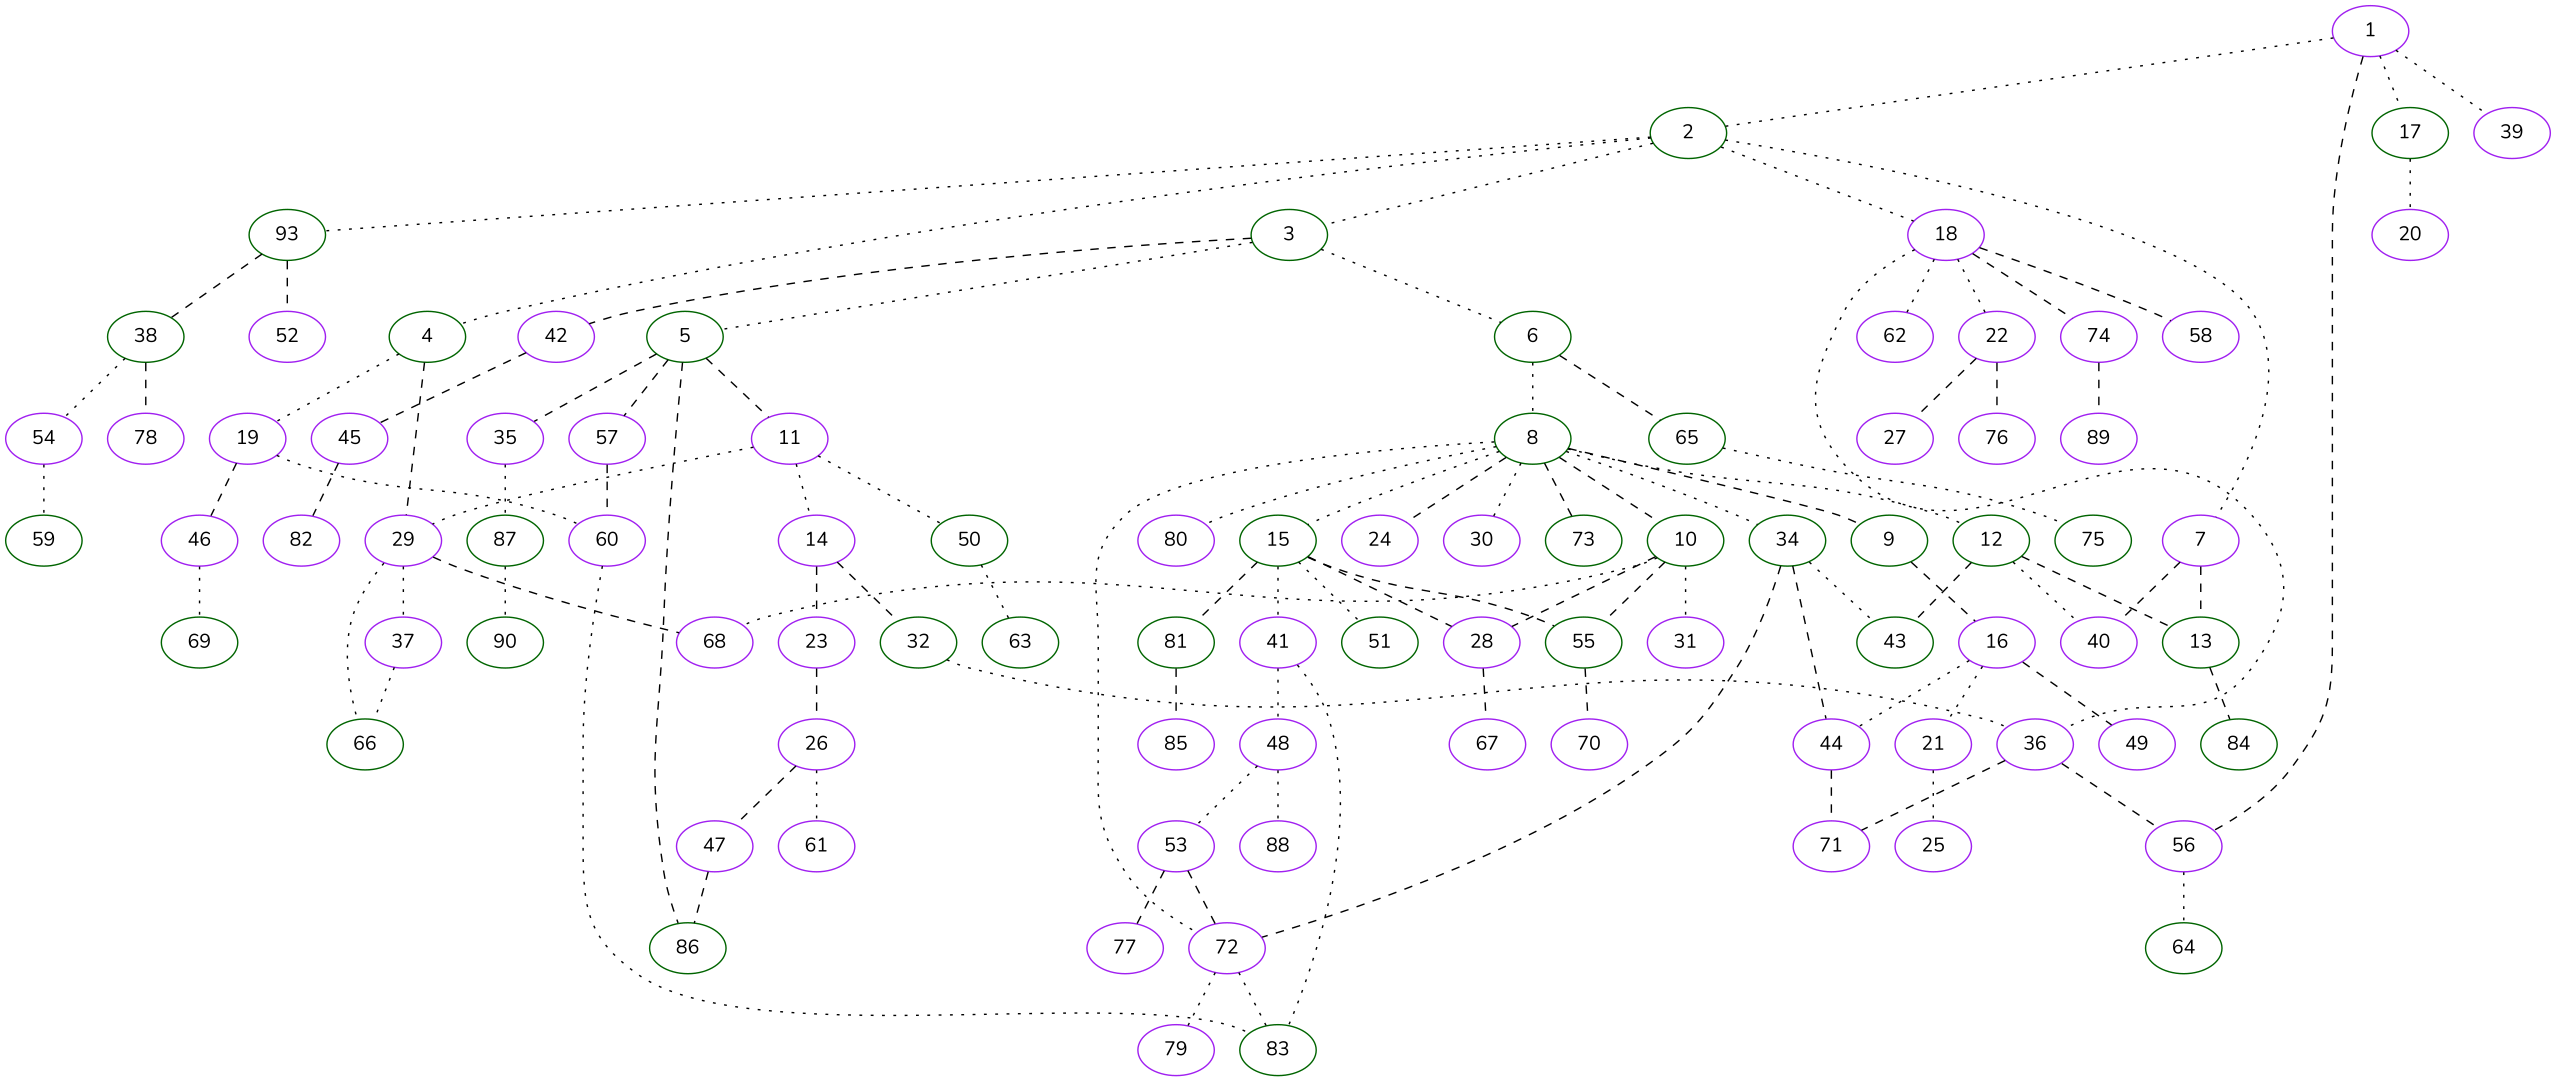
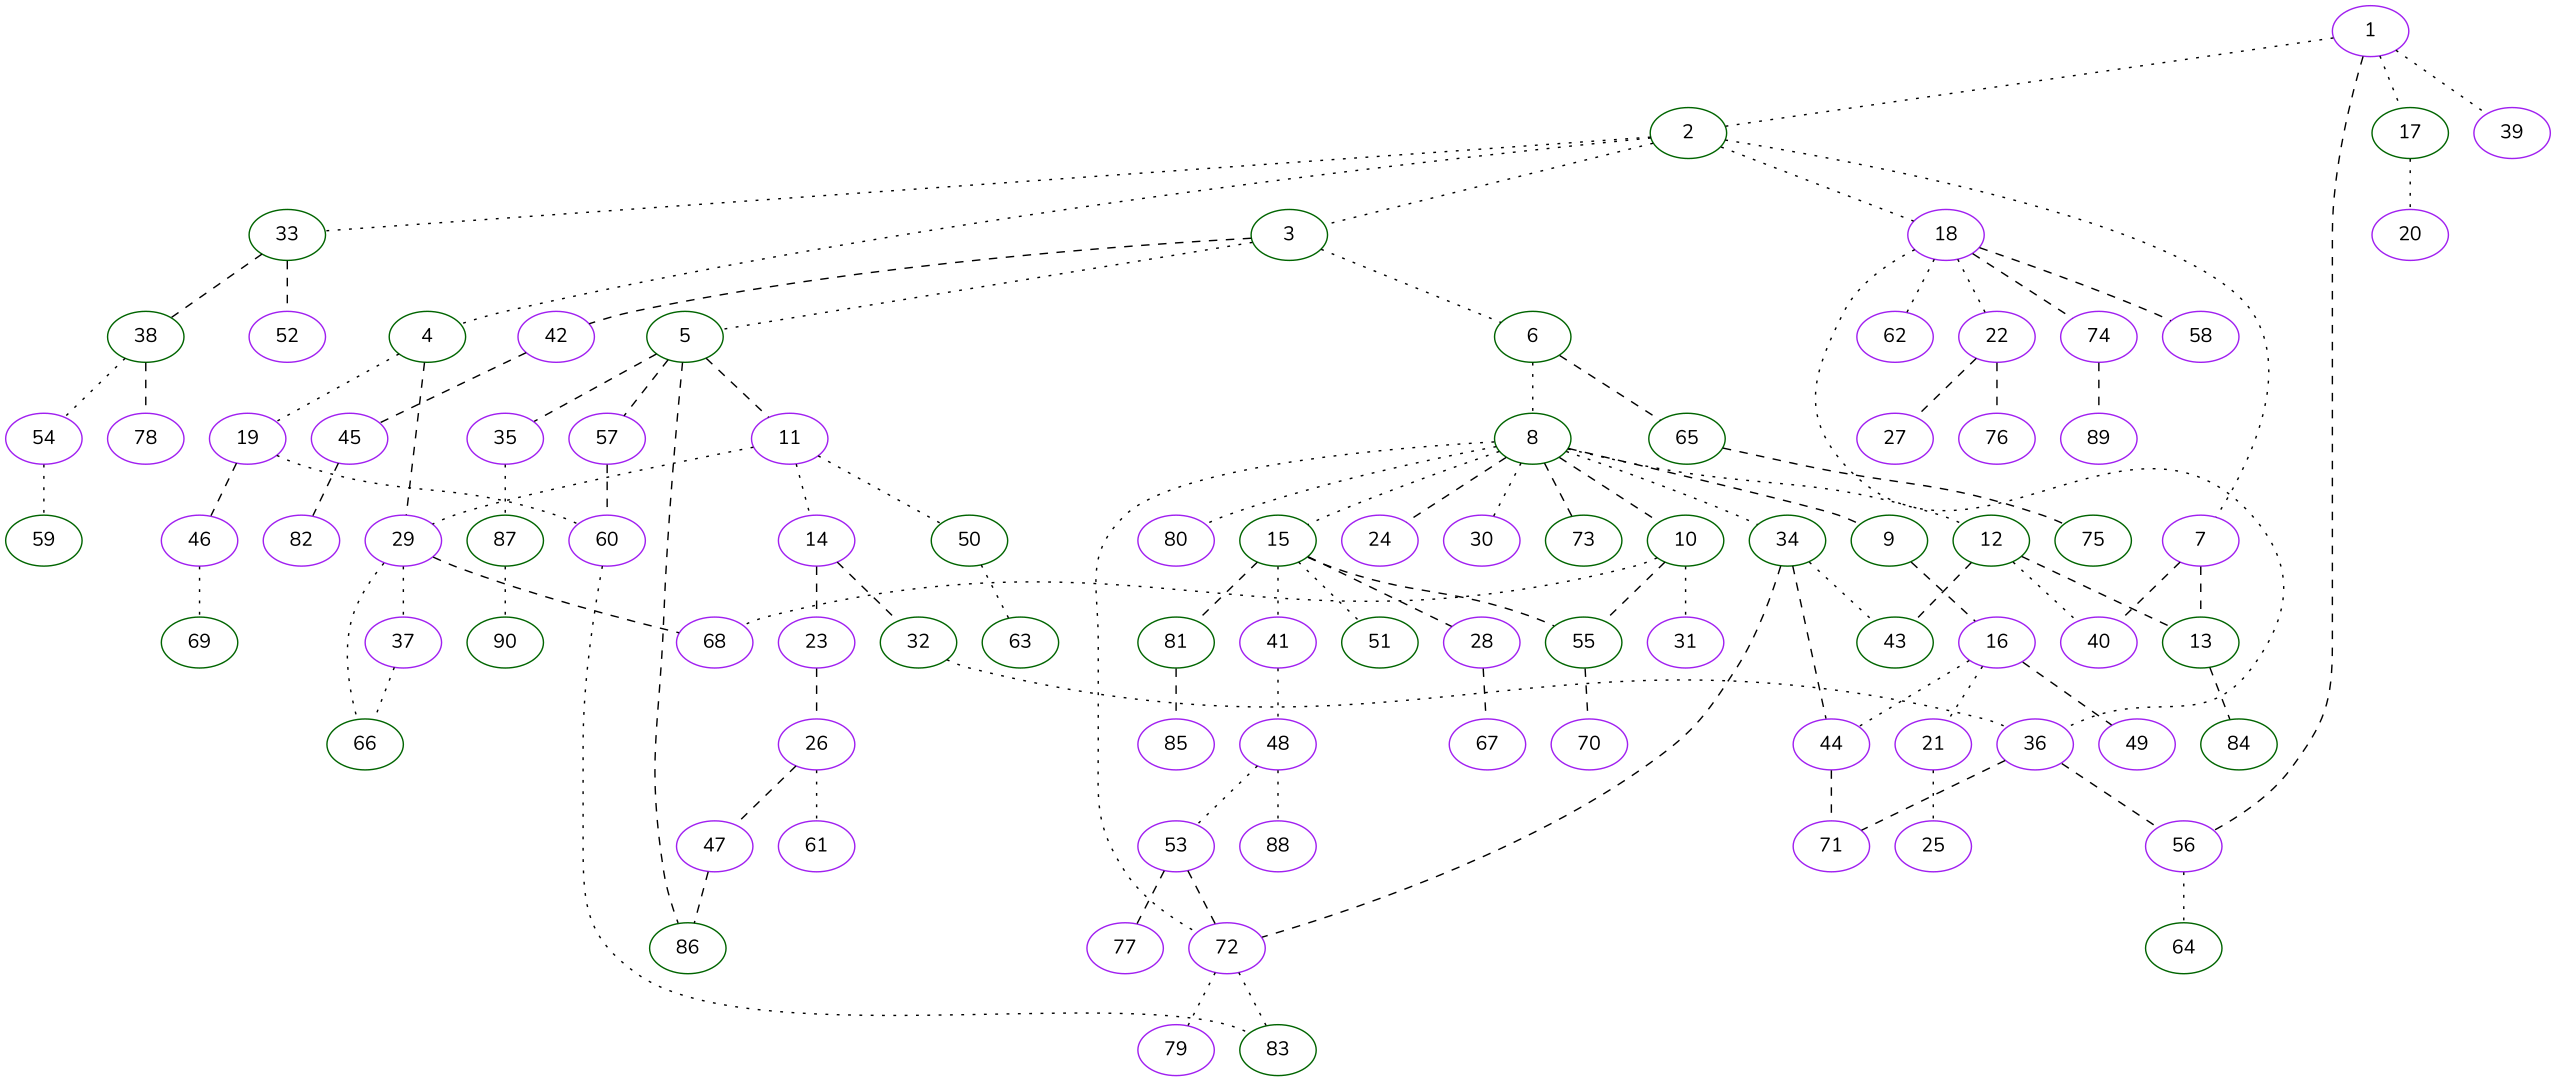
node "93": label "93" -> "33"
edge "65" -- "75": style dotted -> dashed
edge "10" -- "28": removed
edge "41" -- "83": removed
